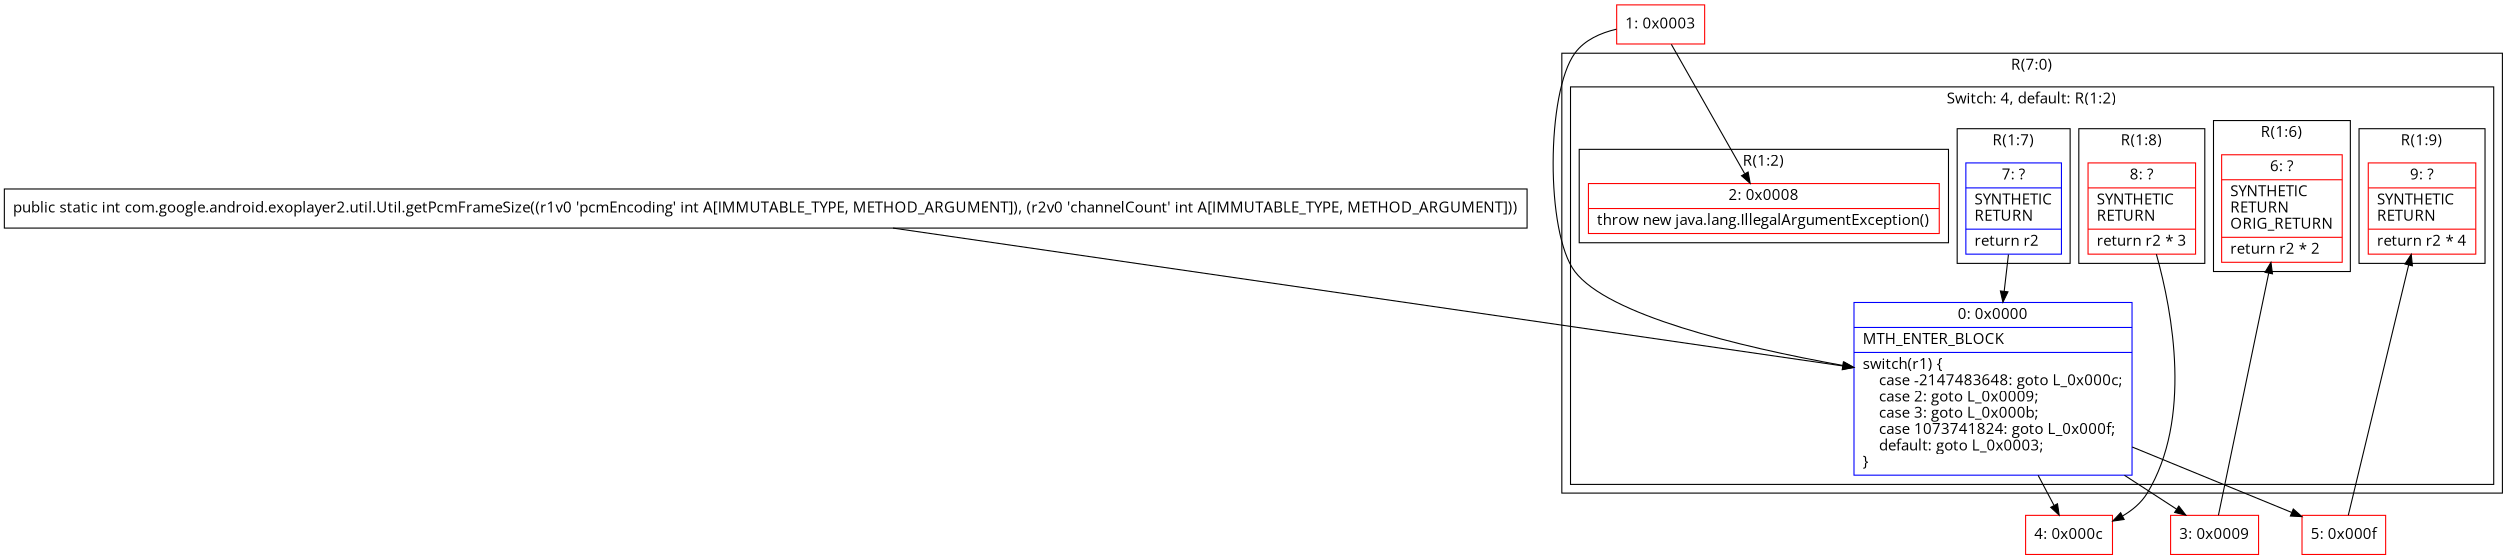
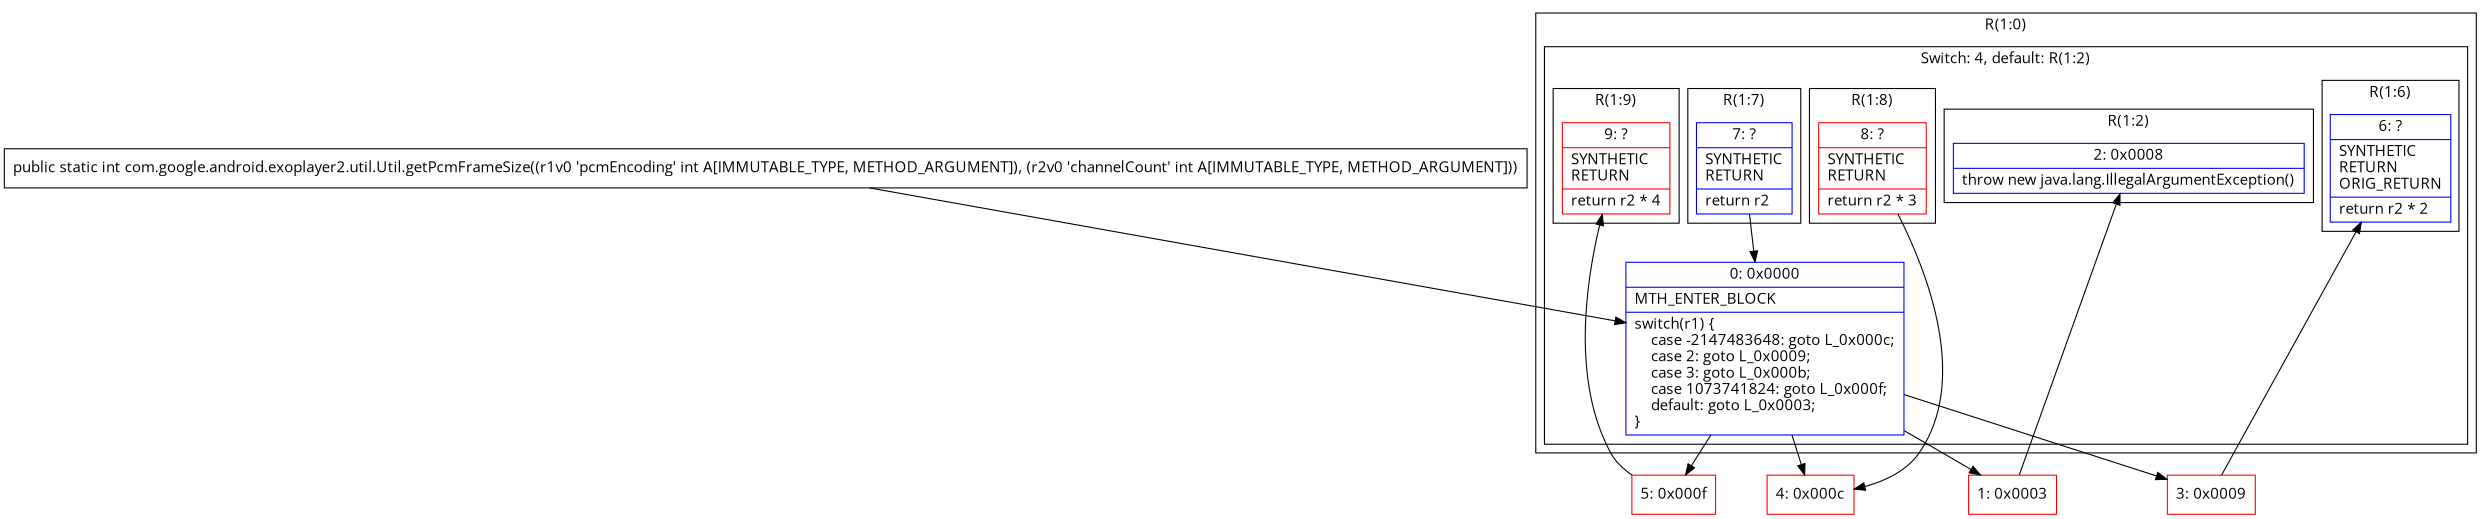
cluster "R(7:0)": label "R(7:0)" -> "R(1:0)"
node "2: 0x0008": color red -> blue
node "6: ?": color red -> blue
edge "1: 0x0003" -> "0: 0x0000": reversed
